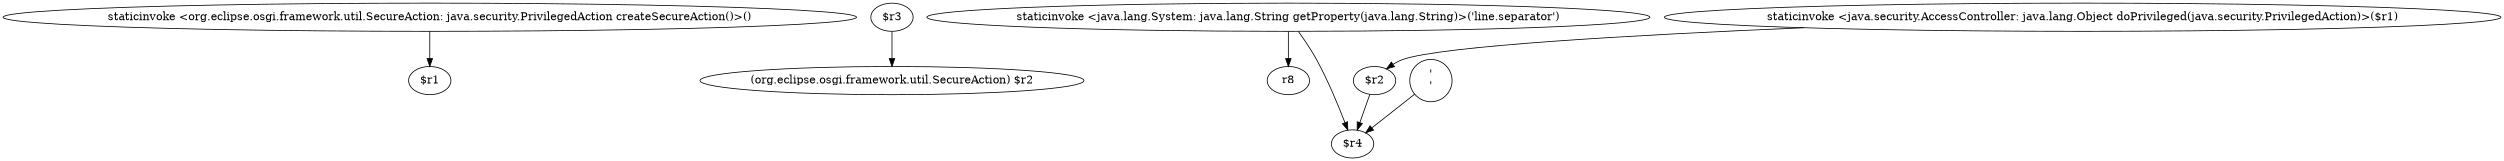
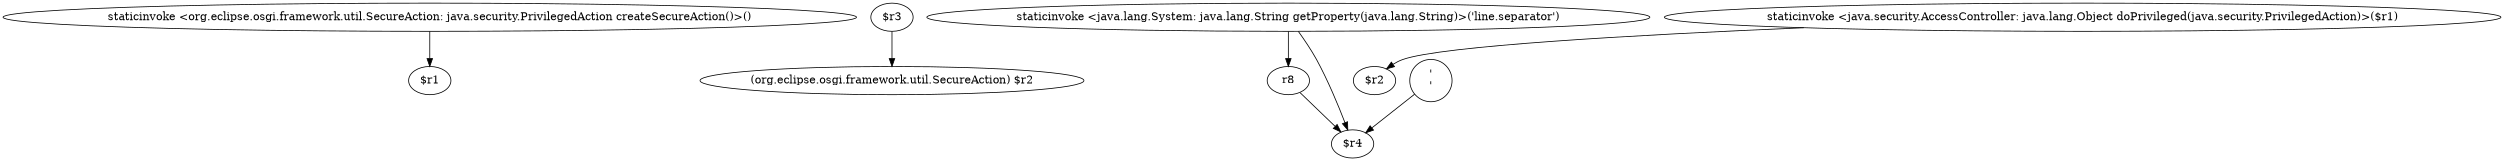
edge "$r2" -> "$r4": now "r8" -> "$r4"
